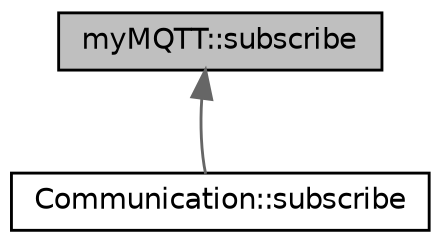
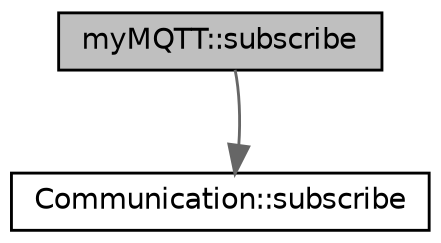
edge "Communication::subscribe" -> "myMQTT::subscribe": reversed
